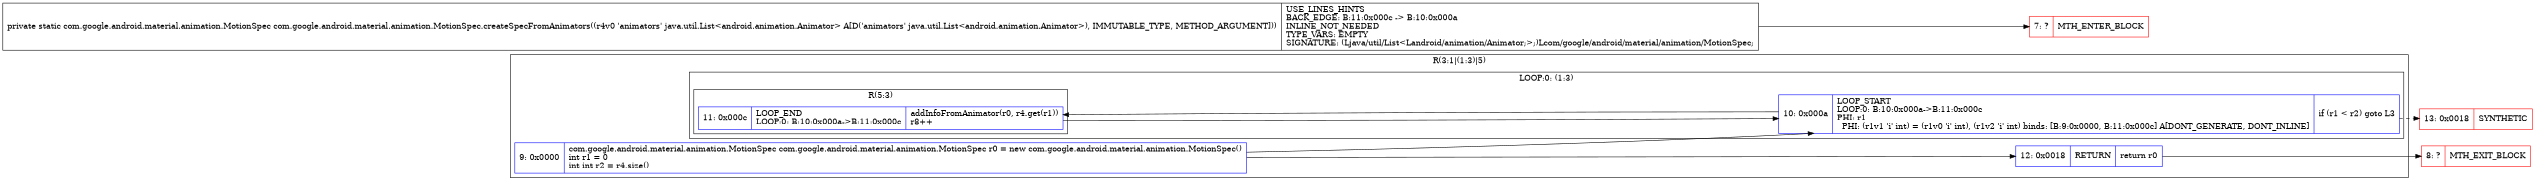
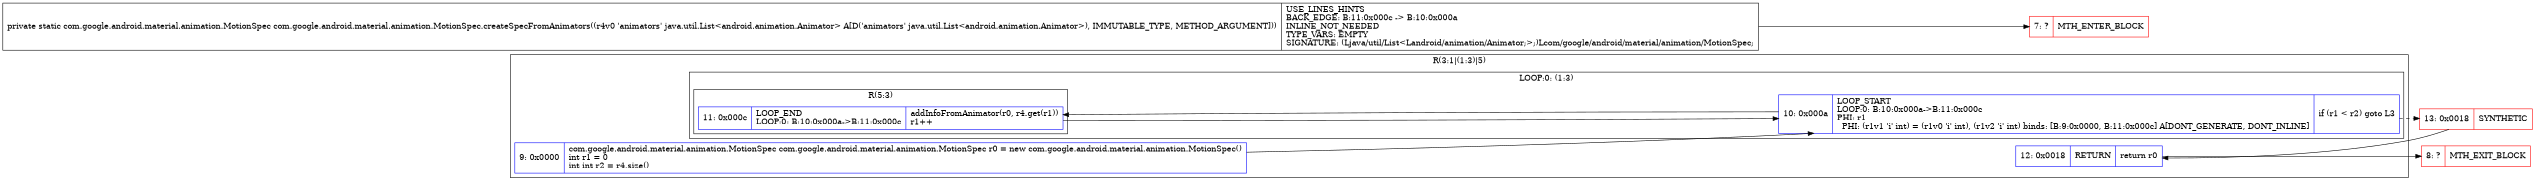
node "11: 0x000c": text "r8++" -> "r1++"
edge "9: 0x0000" -> "12: 0x0018": now "13: 0x0018" -> "12: 0x0018"
